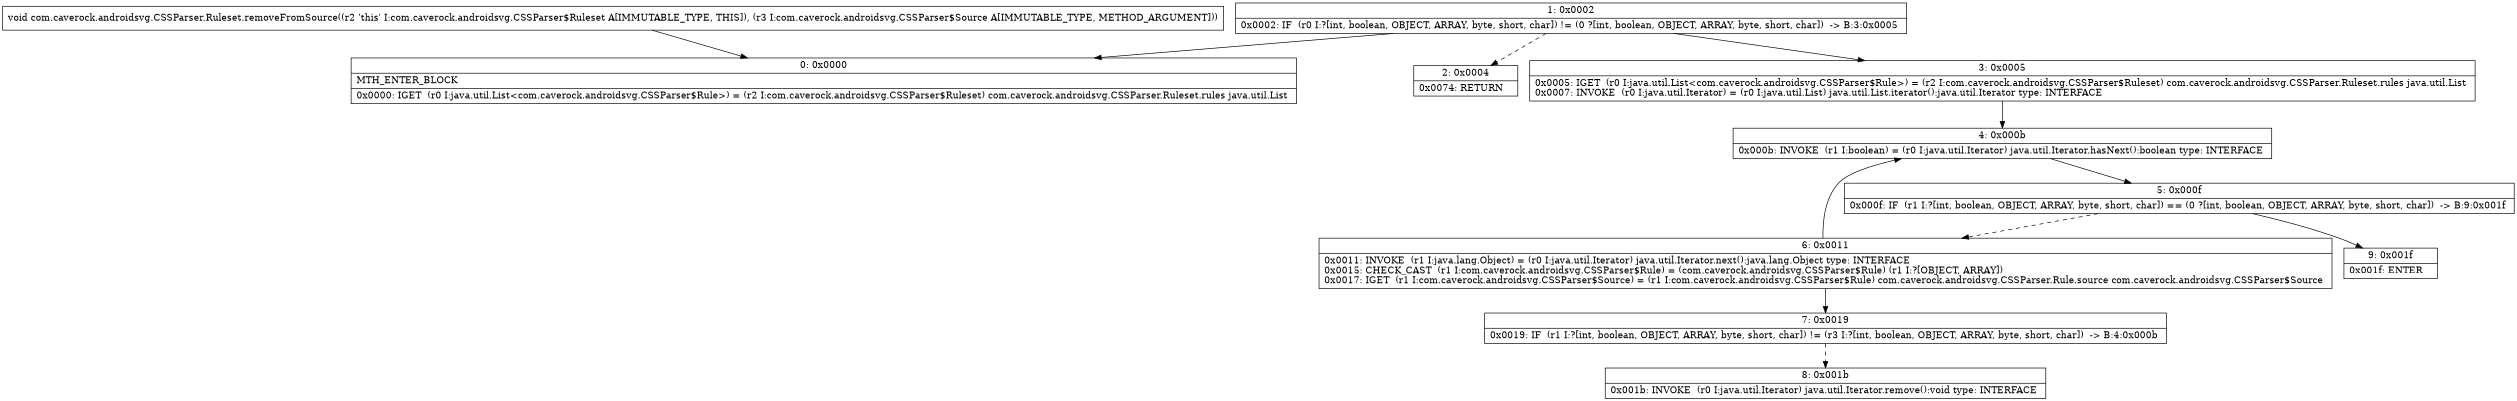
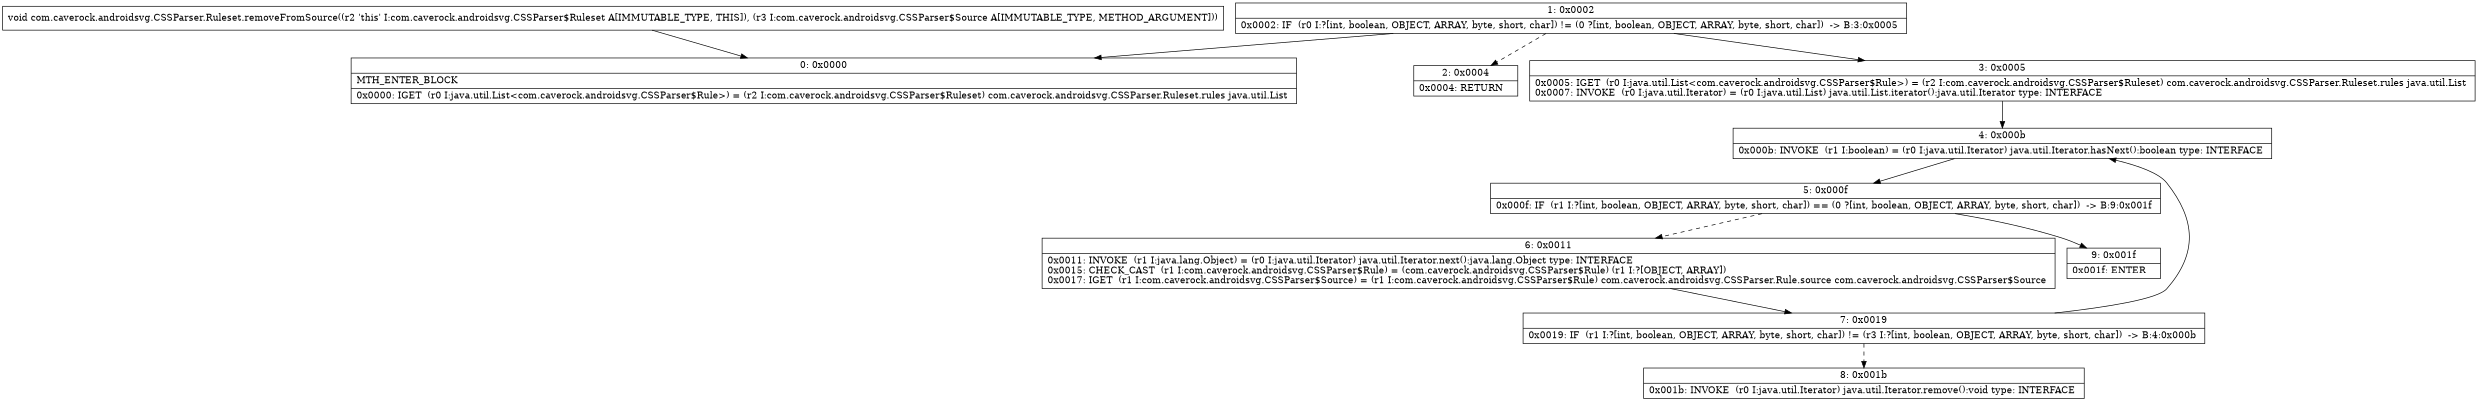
node "2: 0x0004": text "0x0074: RETURN" -> "0x0004: RETURN"
edge "6: 0x0011" -> "4: 0x000b": now "7: 0x0019" -> "4: 0x000b"
